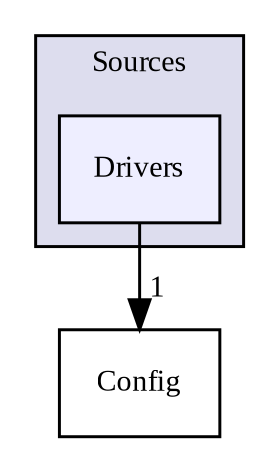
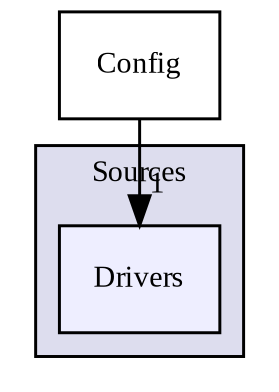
edge "Drivers" -> "Config": reversed
